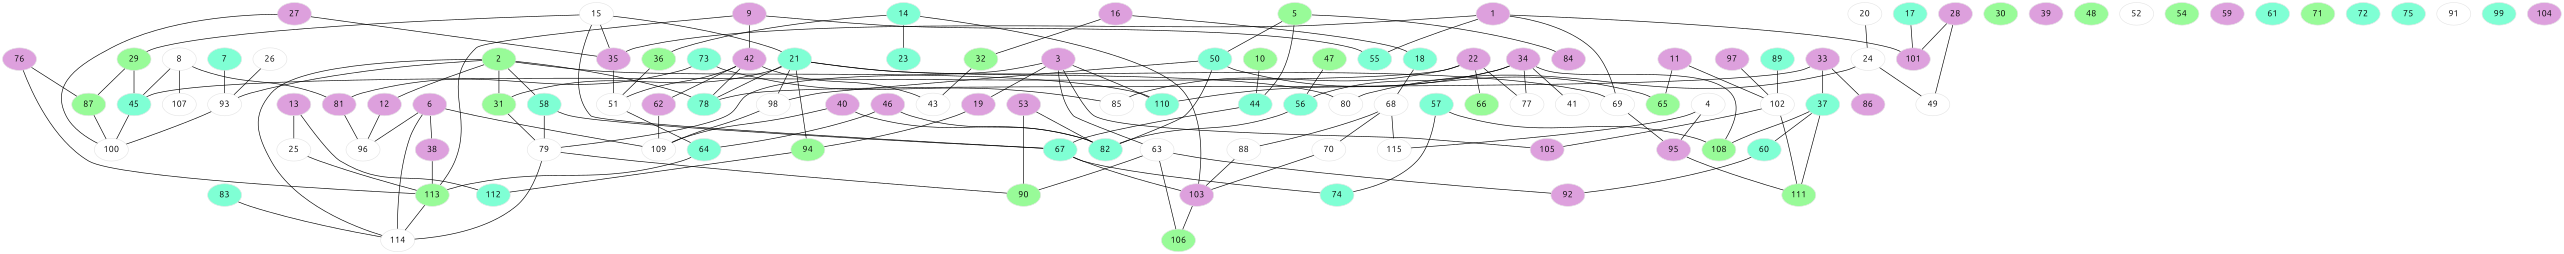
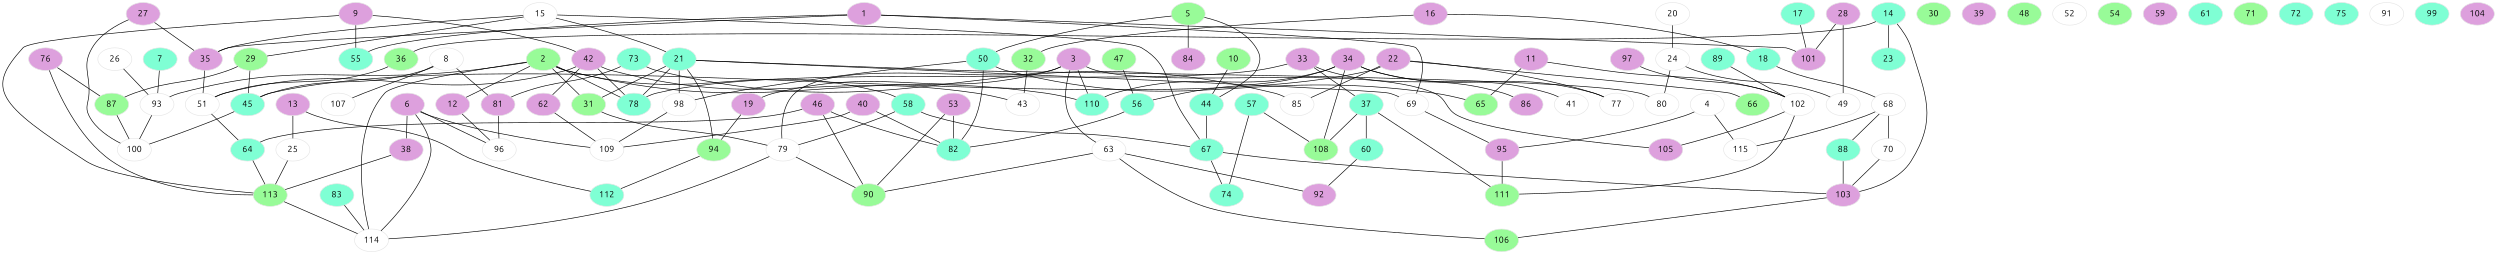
edge "46" -- "90": added
node "88": fillcolor white -> aquamarine
